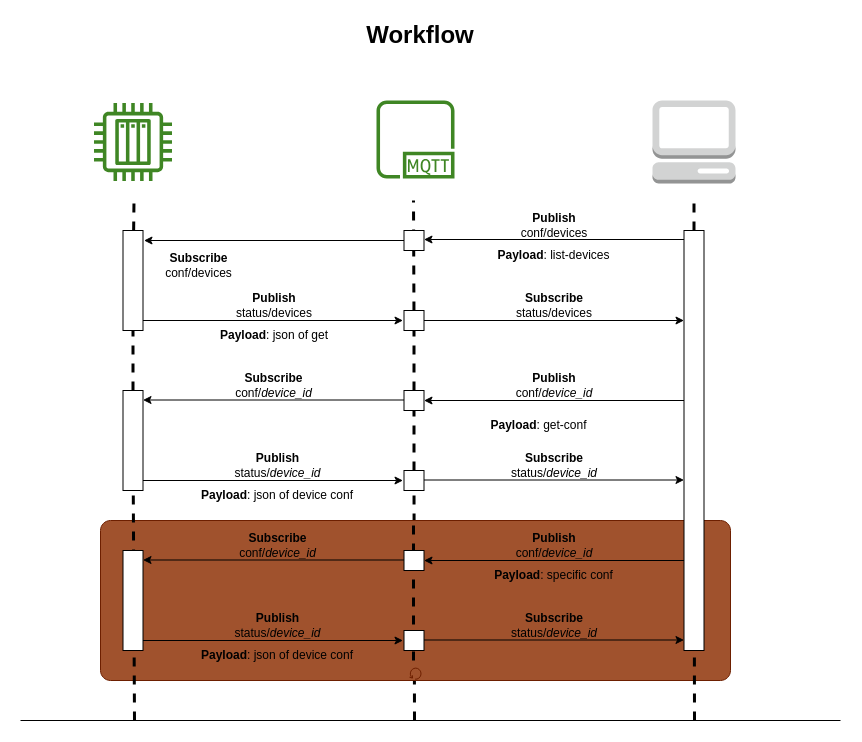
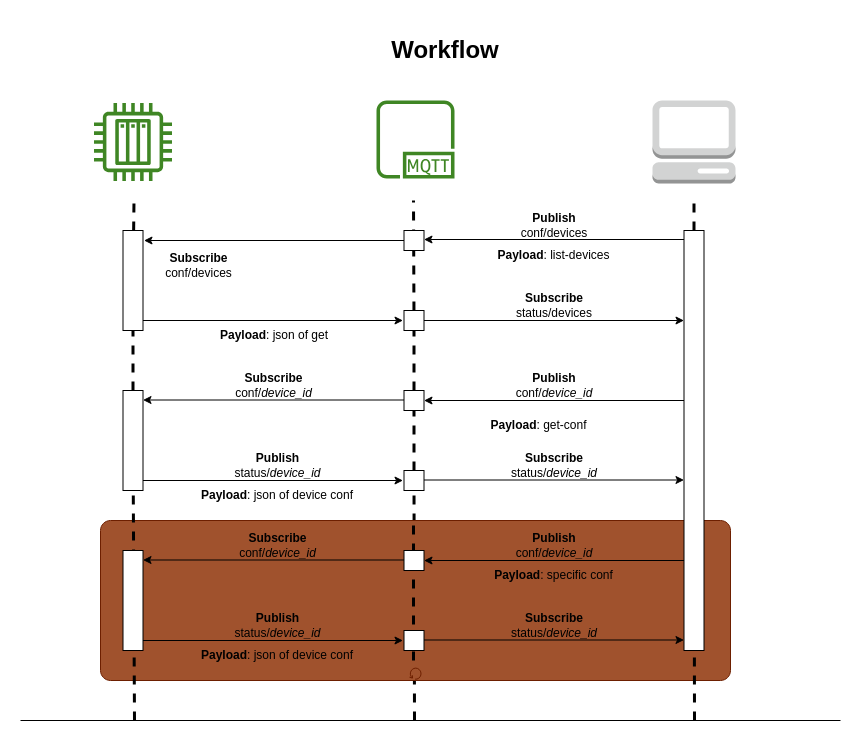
node "Workflow": moved (421, 36) -> (446, 51)
node "Publish status/devices": removed
